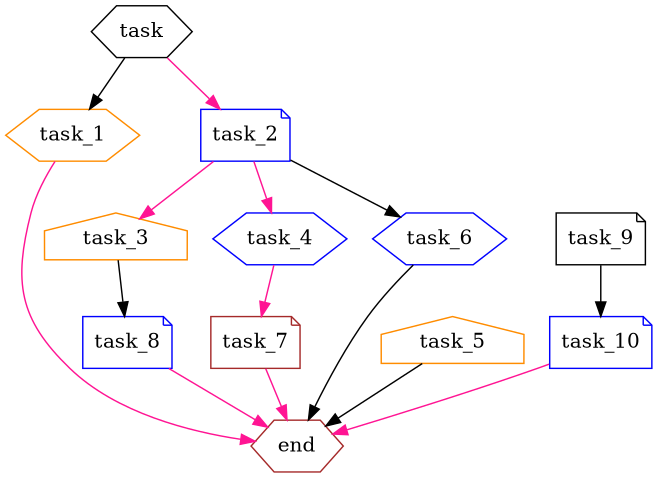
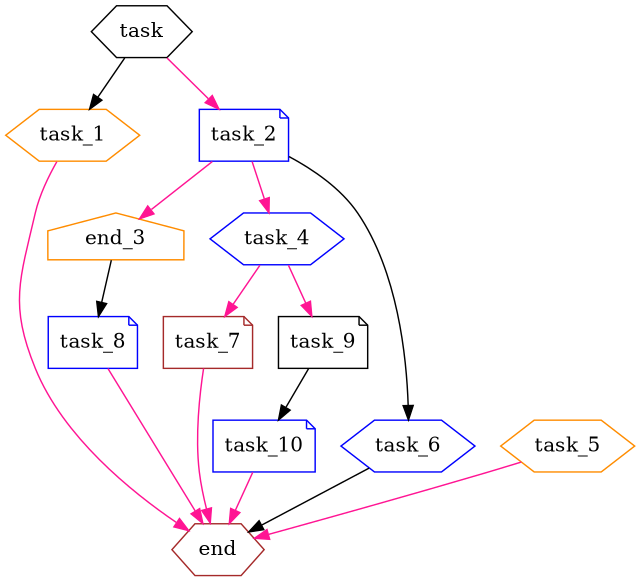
node "task_3": label "task_3" -> "end_3"
edge "task_4" -> "task_9": added
node "task_5": shape house -> hexagon
edge "task_5" -> "end": color black -> deeppink
